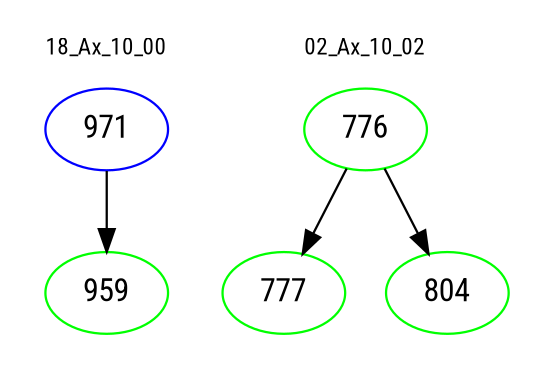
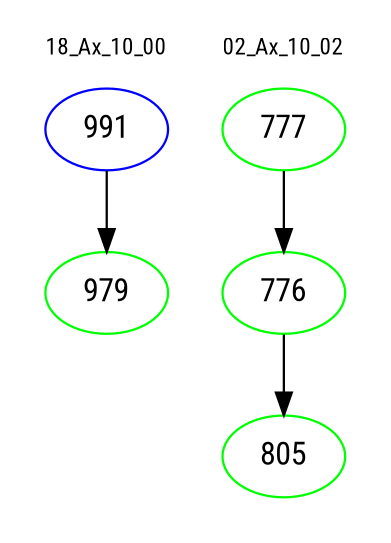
node "971": label "971" -> "991"
edge "776" -> "777": reversed
node "959": label "959" -> "979"
node "804": label "804" -> "805"
